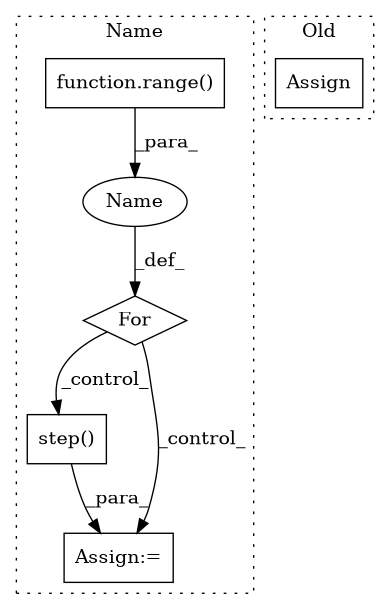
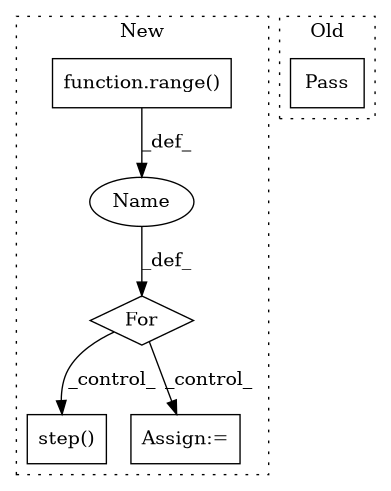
cluster "Name": label "Name" -> "New"
node "Assign": label "Assign" -> "Pass"
edge "function.range()" -> "Name": label "_para_" -> "_def_"
edge "step()" -> "Assign:=": removed, label "_para_"
